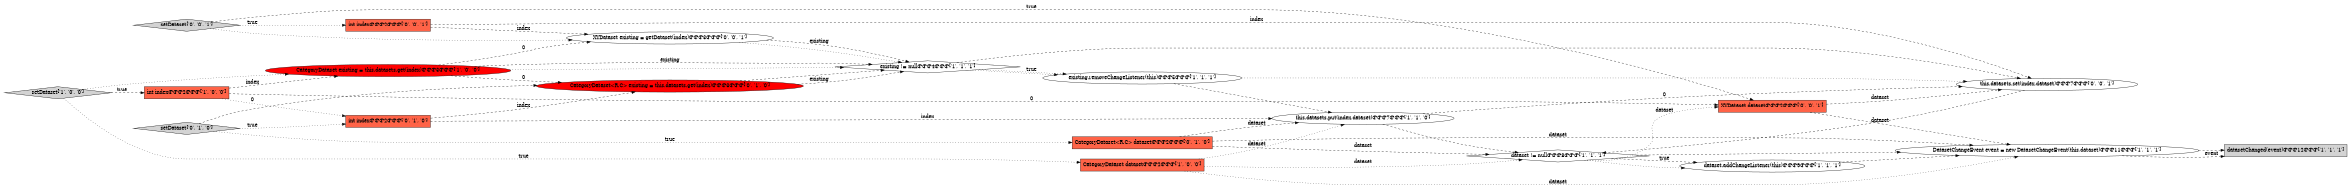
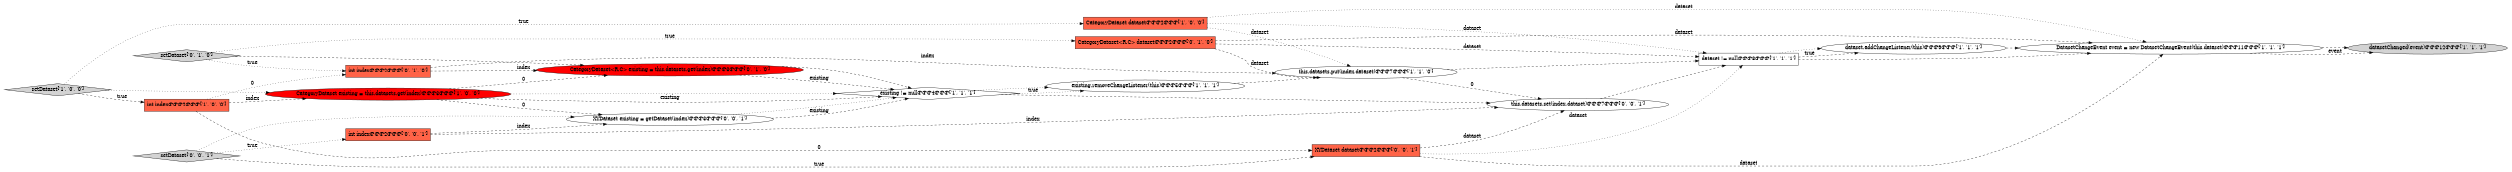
edge "existing.removeChangeListener(this)@@@5@@@['1', '1', '1']" -> "this.datasets.set(index,dataset)@@@7@@@['0', '0', '1']": removed
edge "dataset != null@@@8@@@['1', '1', '1']" -> "XYDataset dataset@@@2@@@['0', '0', '1']": reversed
node "datasetChanged(event)@@@12@@@['1', '1', '1']": shape box -> ellipse
node "dataset != null@@@8@@@['1', '1', '1']": shape diamond -> box
